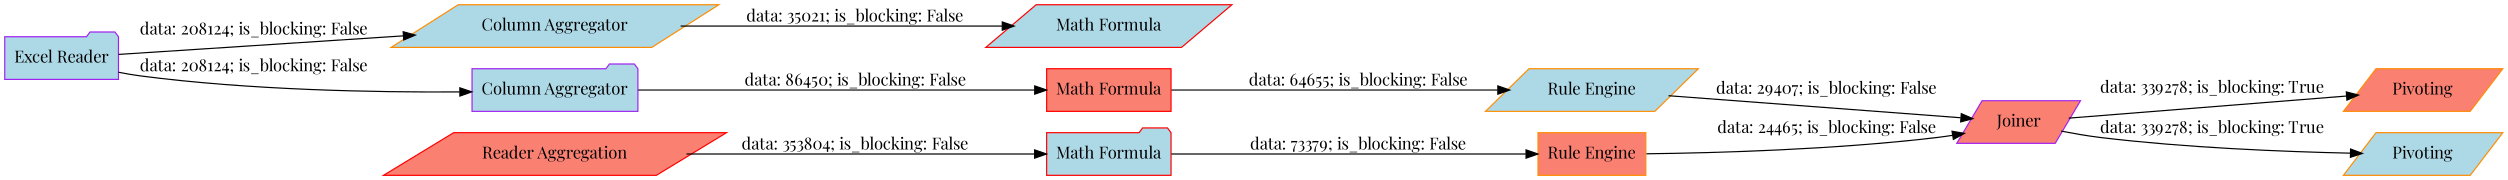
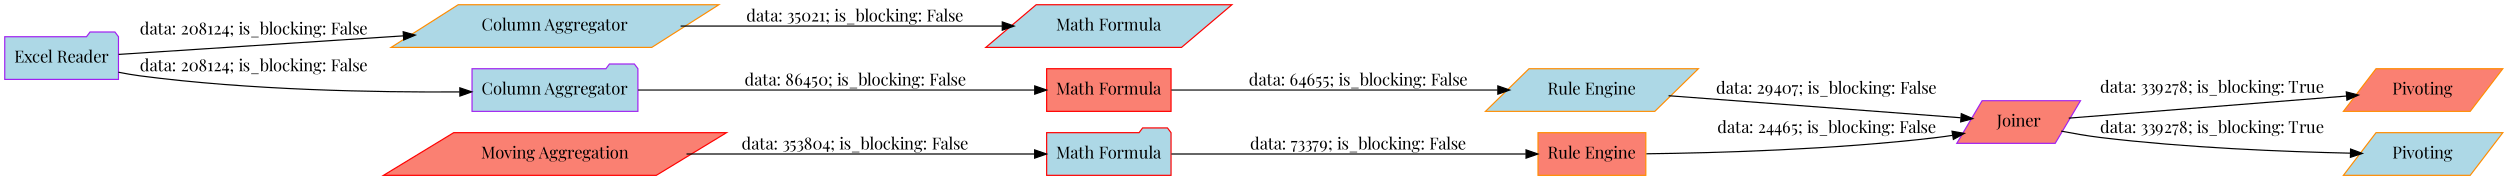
node "Reader Aggregation": label "Reader Aggregation" -> "Moving Aggregation"
